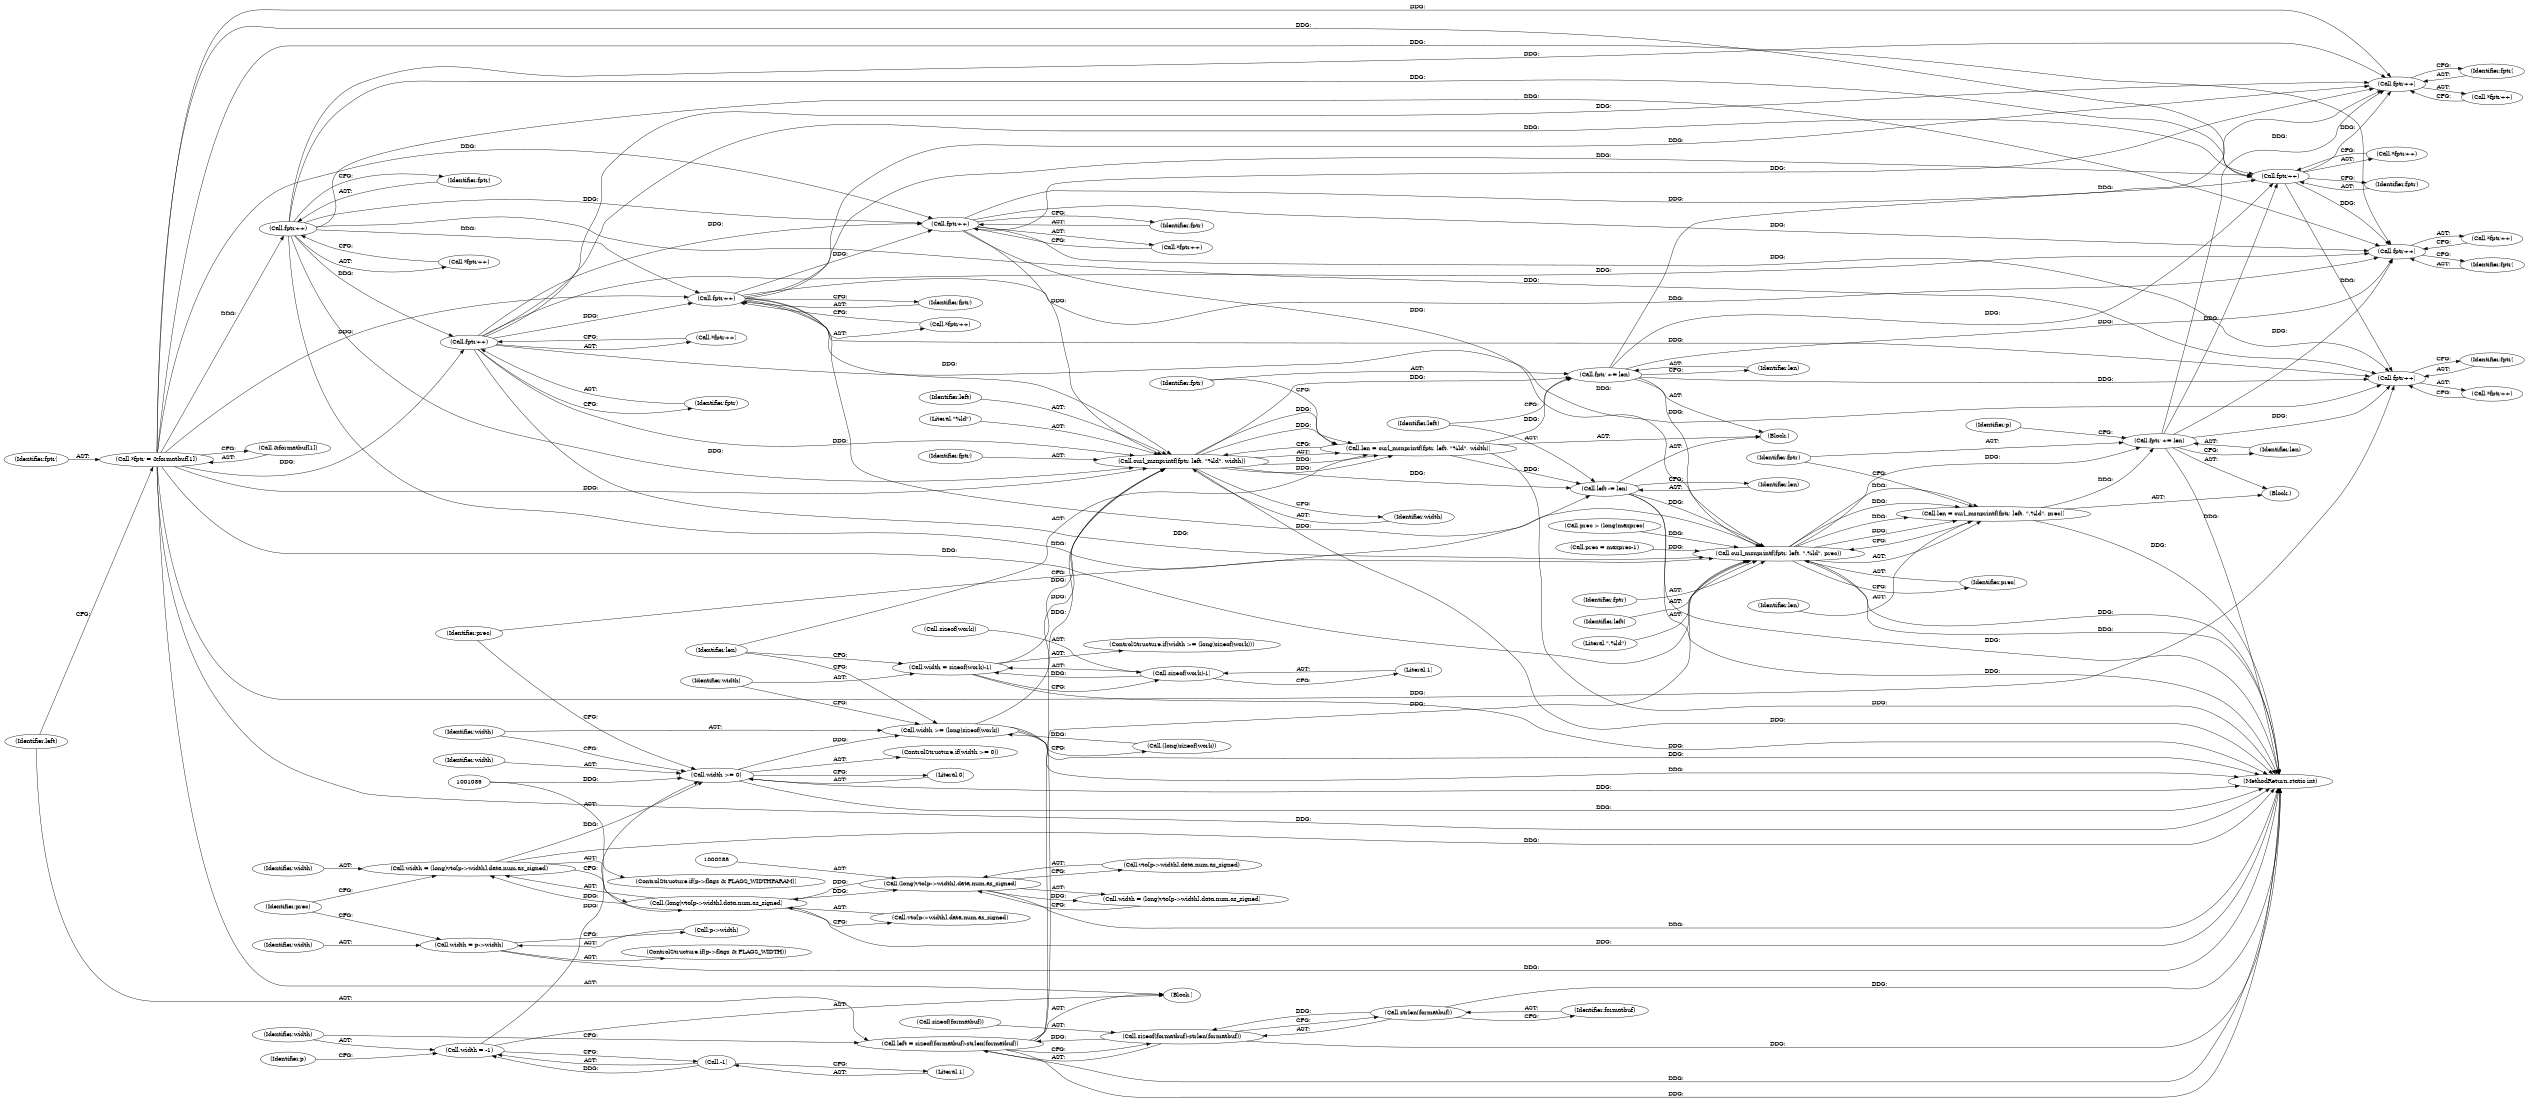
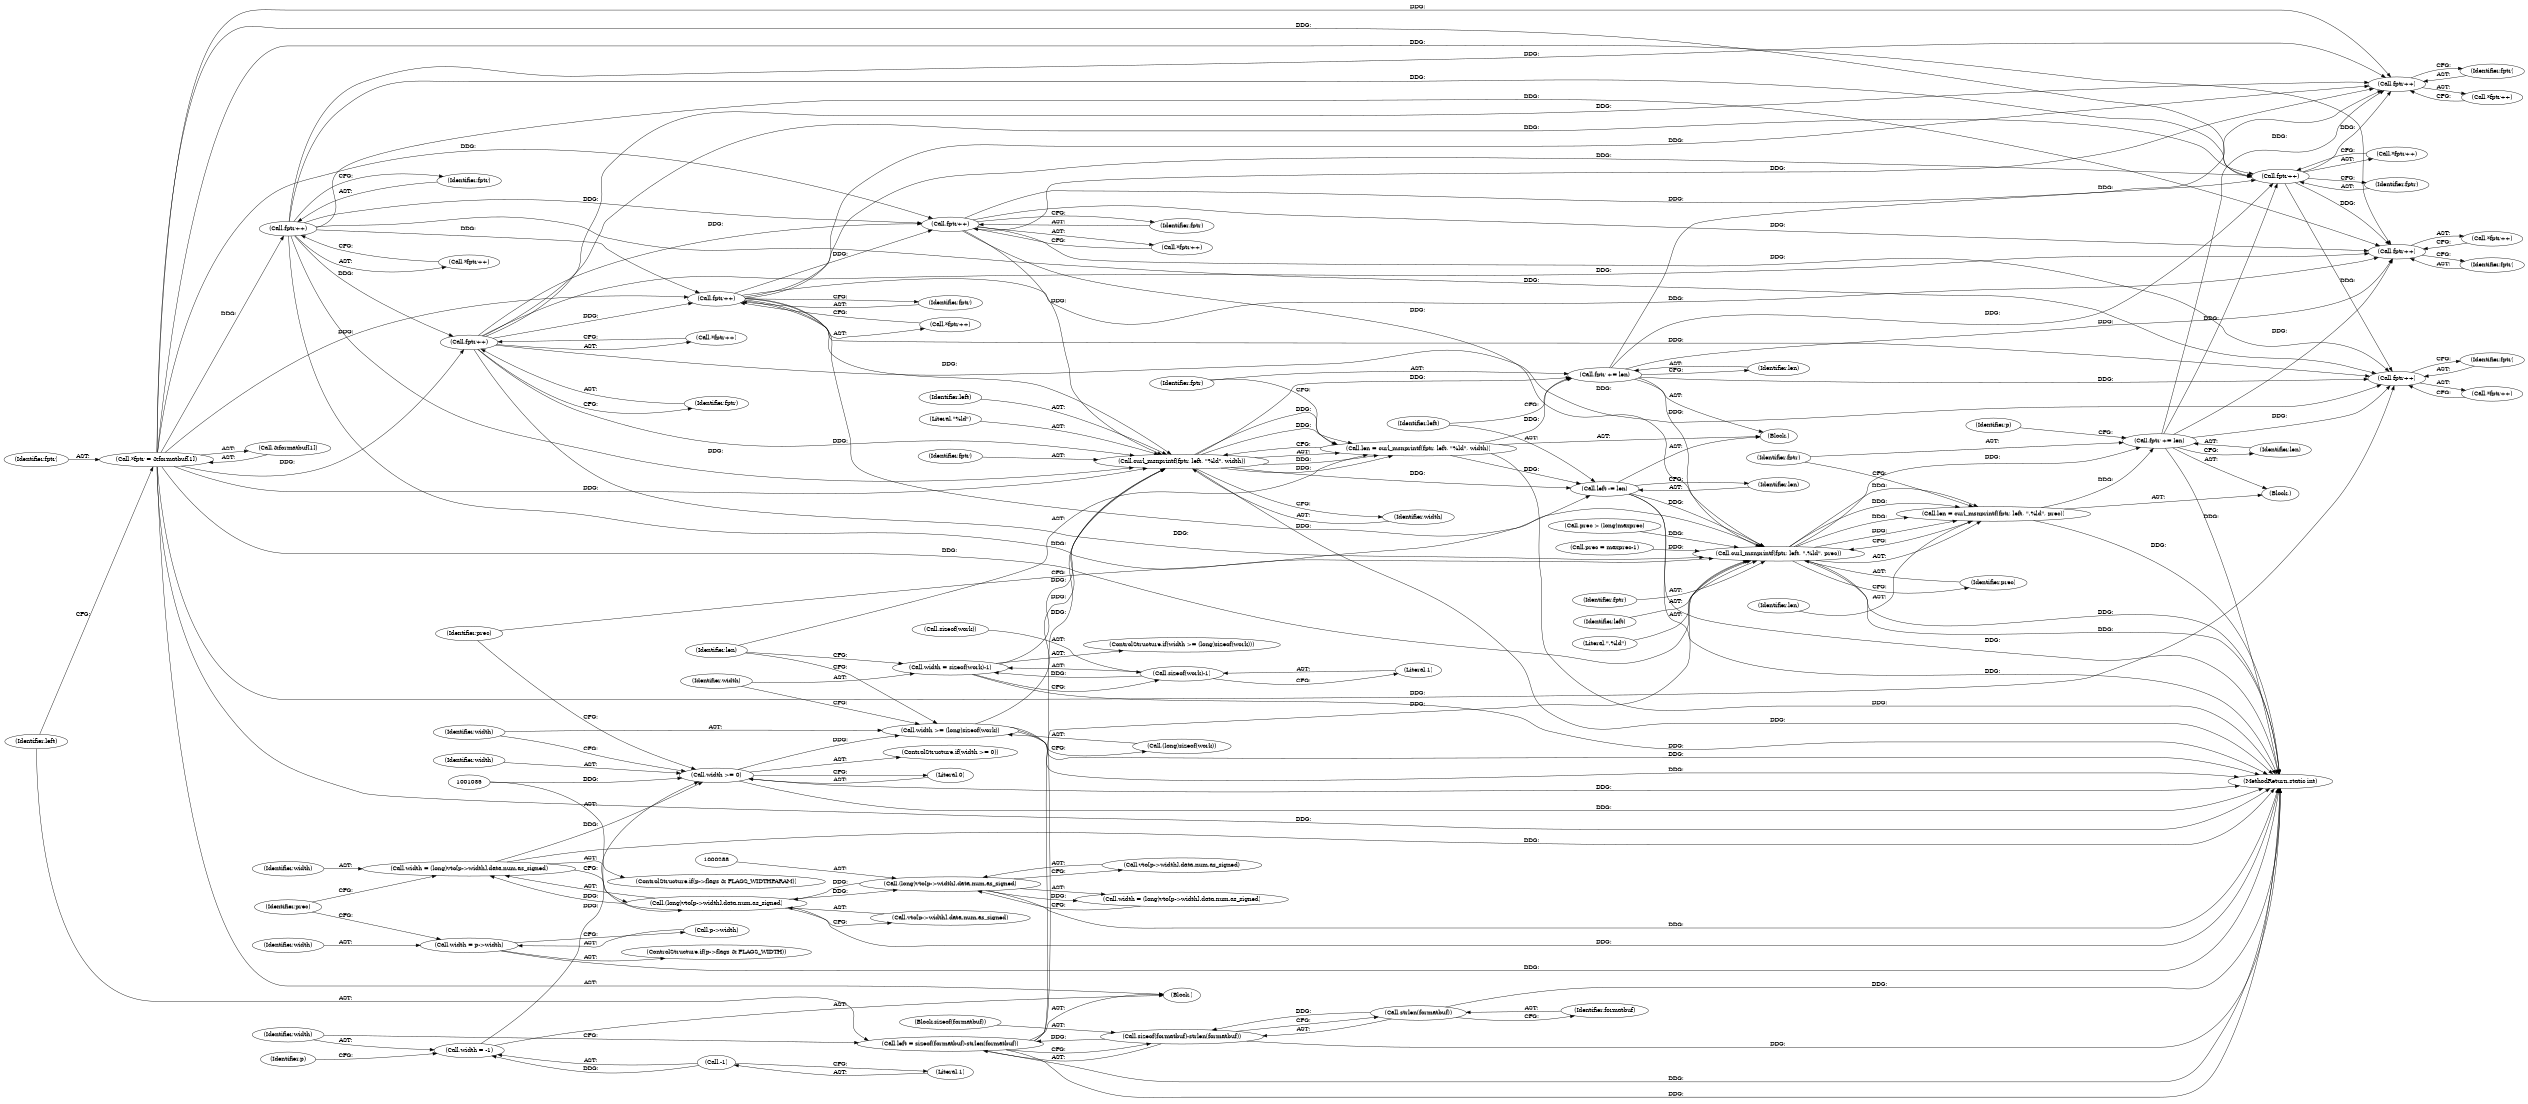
edge "(Call,*fptr = &formatbuf[1])" -> "(Call,&formatbuf[1])": label "CFG: " -> "AST: "
edge "(Call,(long)sizeof(work))" -> "(Call,width >= (long)sizeof(work))": label "DDG: " -> "AST: "
node "(Call,sizeof(formatbuf))": label "(Call,sizeof(formatbuf))" -> "(Block,sizeof(formatbuf))"
edge "(Call,width = -1)" -> "(Call,-1)": removed, label "CFG:"
